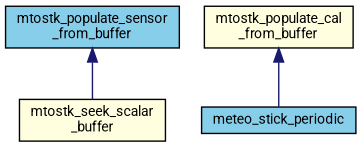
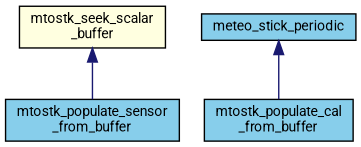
node "mtostk_populate_cal _from_buffer": fillcolor lightyellow -> skyblue
edge "mtostk_seek_scalar _buffer" -> "mtostk_populate_sensor _from_buffer": reversed
edge "meteo_stick_periodic" -> "mtostk_populate_cal _from_buffer": reversed
